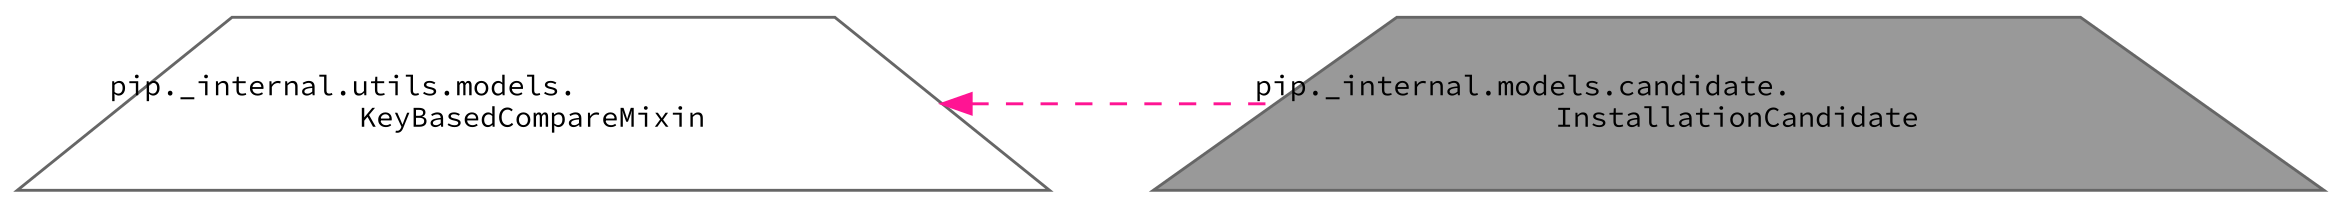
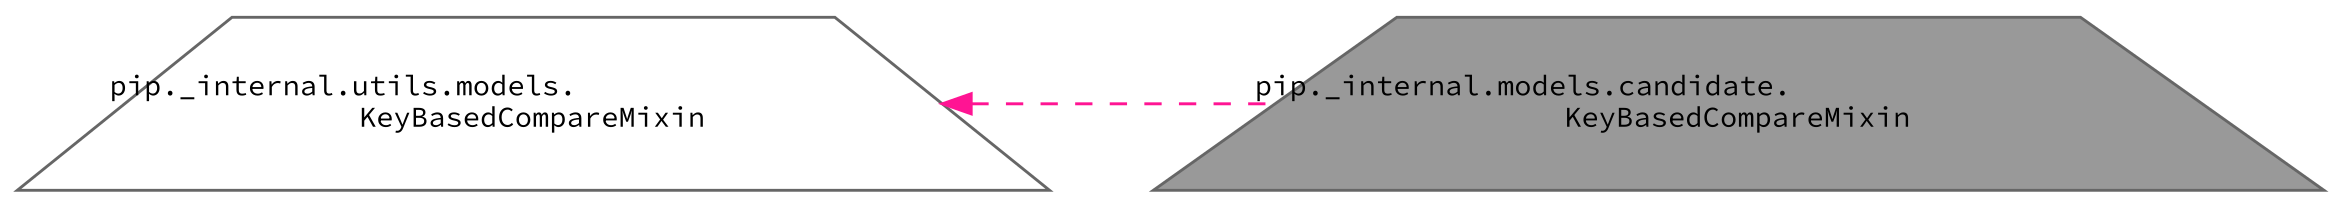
node "pip._internal.models.candidate. InstallationCandidate": label "pip._internal.models.candidate. InstallationCandidate" -> "pip._internal.models.candidate. KeyBasedCompareMixin"
